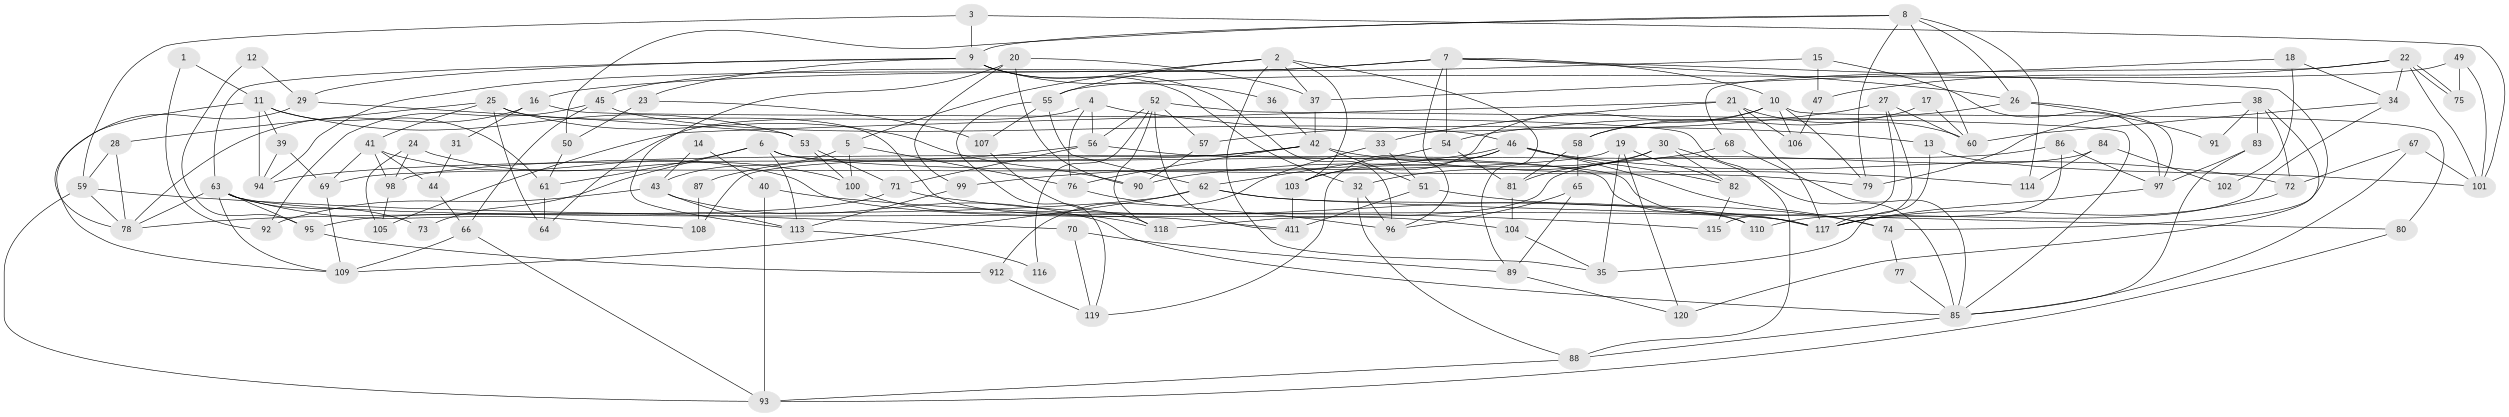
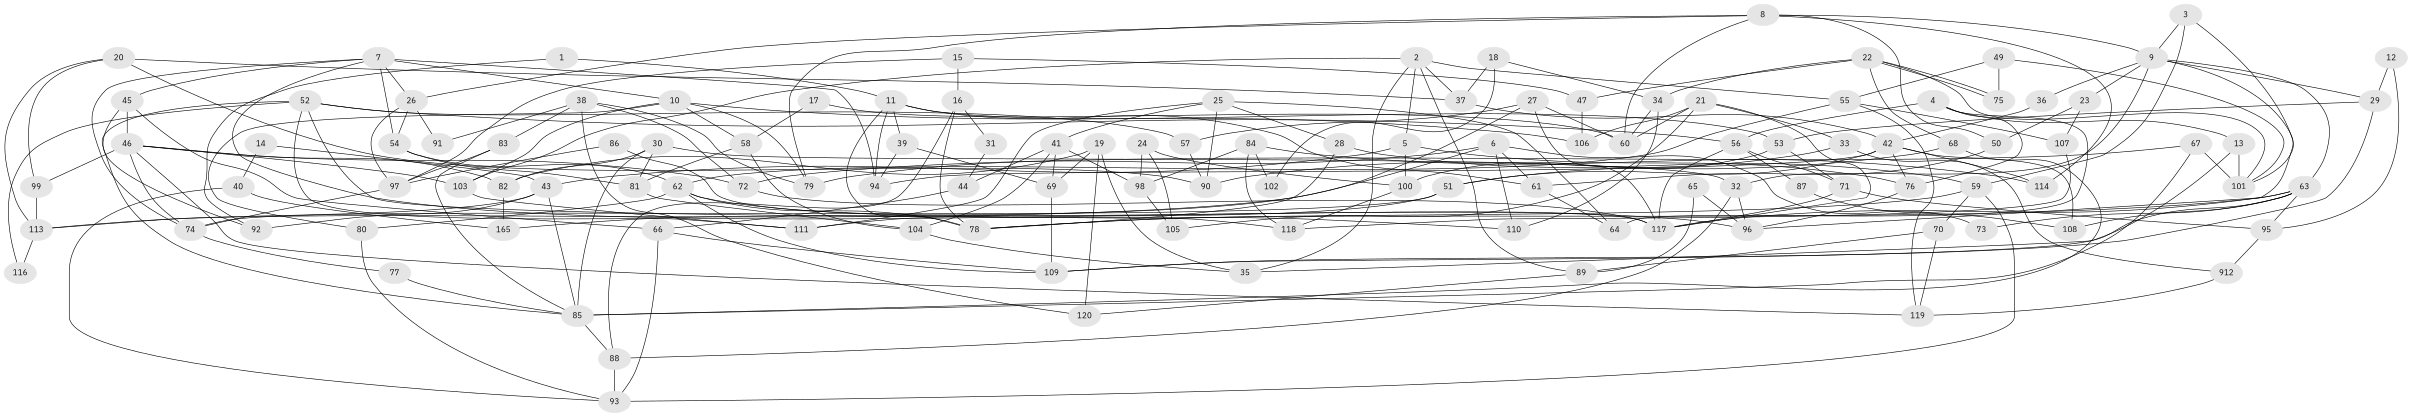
edge "86" -- "98": now "84" -- "98"
edge "58" -- "65": now "58" -- "104"
edge "97" -- "117": now "97" -- "74"
node "411": label "411" -> "111"
node "115": label "115" -> "165"
